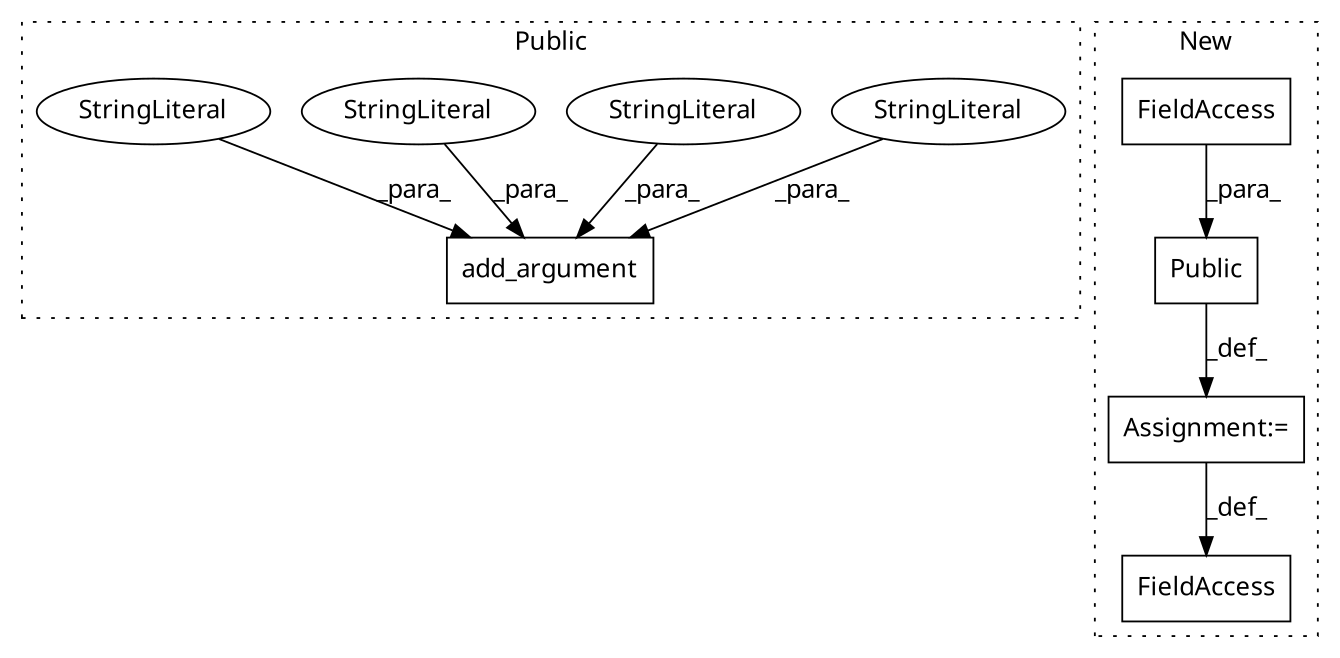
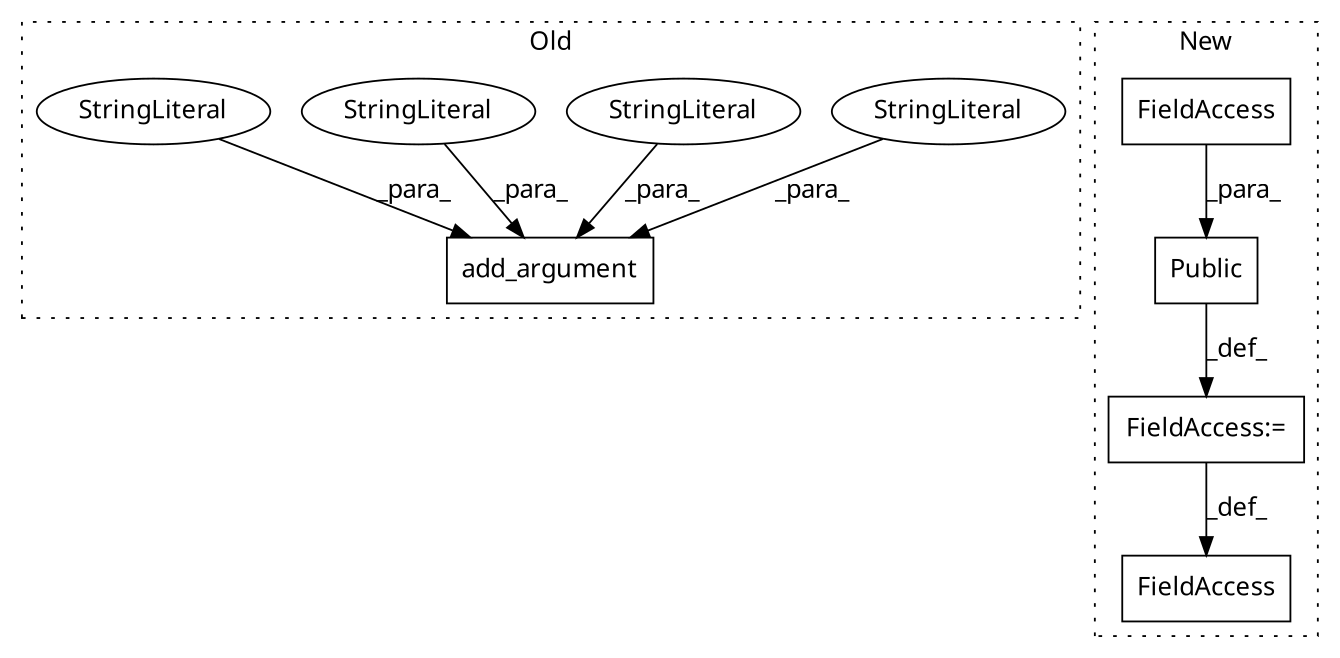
cluster "Public": label "Public" -> "Old"
node "Assignment:=": label "Assignment:=" -> "FieldAccess:="
